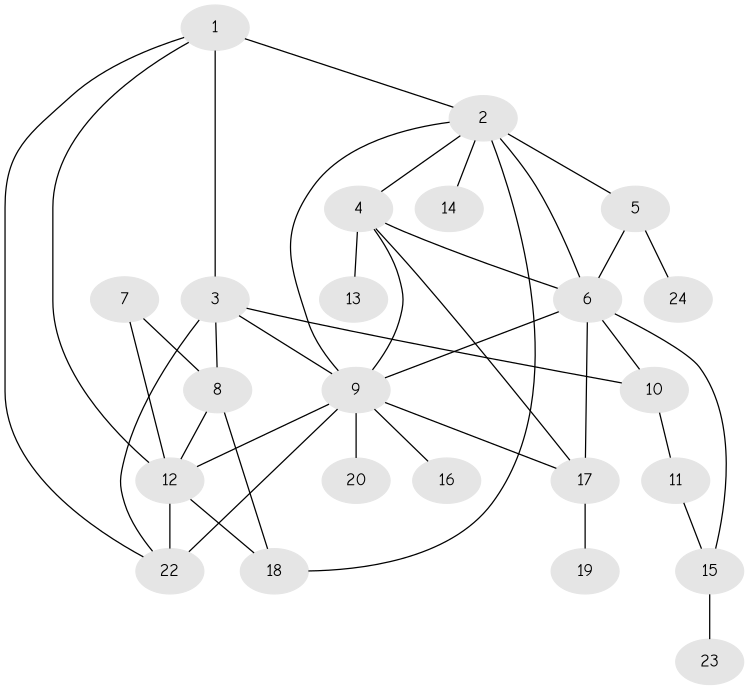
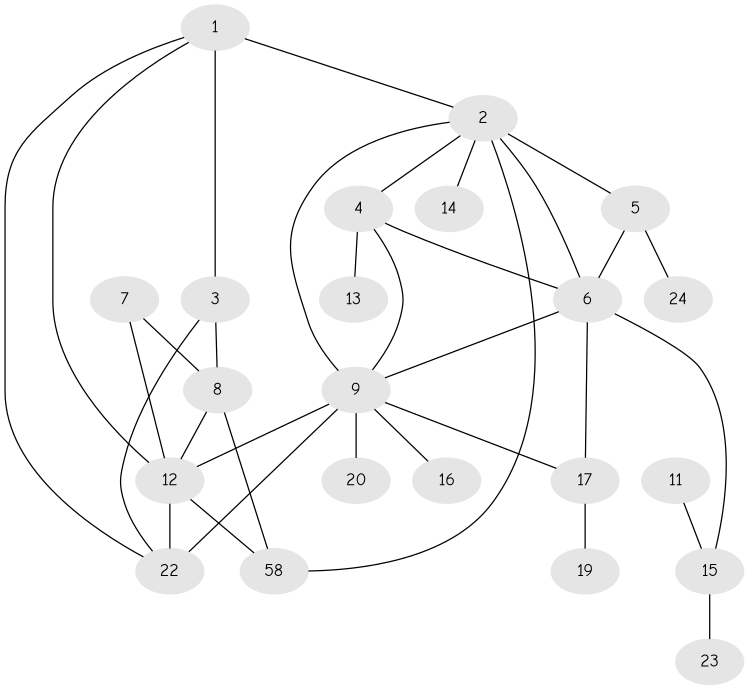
edge "4" -- "17": removed
edge "3" -- "9": removed
node "10": removed
node "18": label "18" -> "58"
